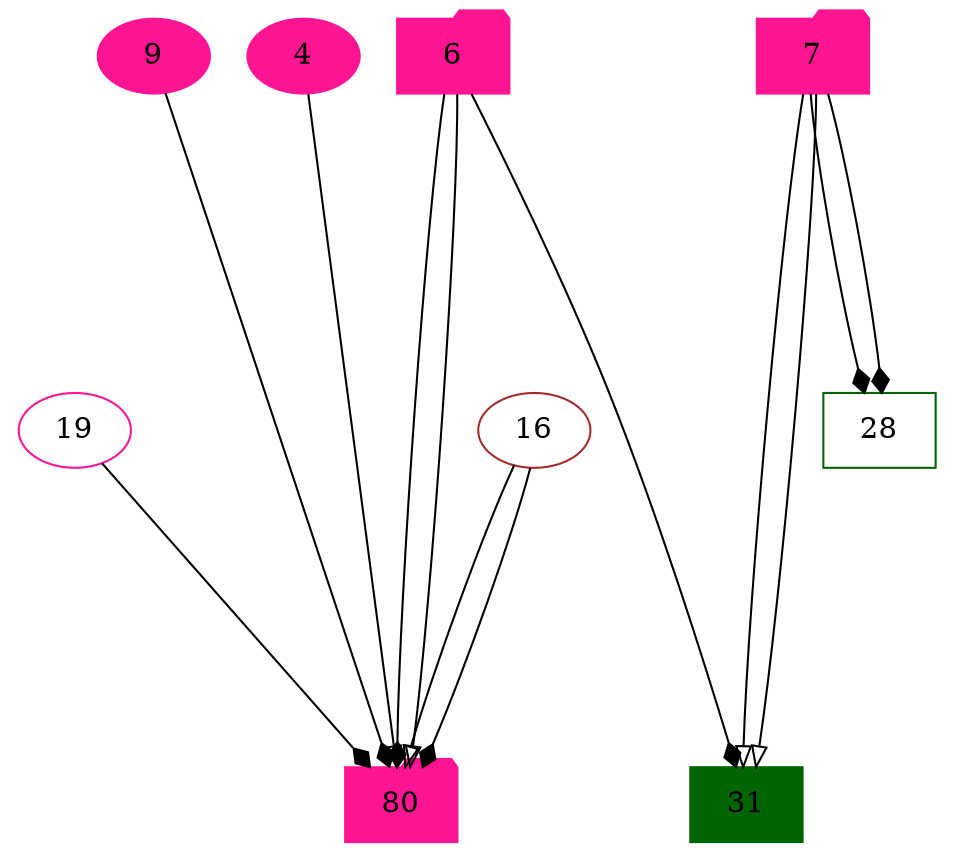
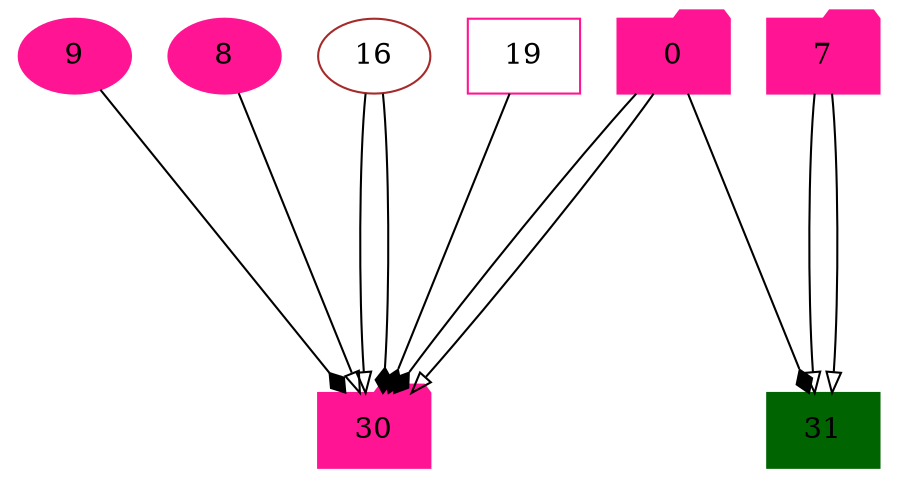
node "4": label "4" -> "8"
node "6": label "6" -> "0"
node "19": shape ellipse -> box
node "28": removed
node "80": label "80" -> "30"
